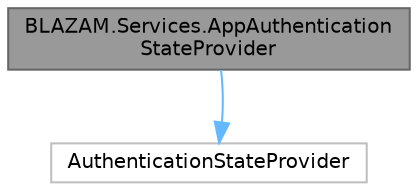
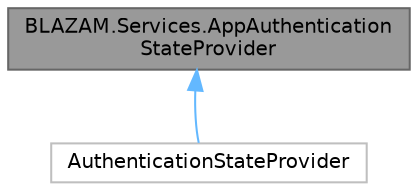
edge "BLAZAM.Services.AppAuthentication StateProvider" -> "AuthenticationStateProvider": reversed
